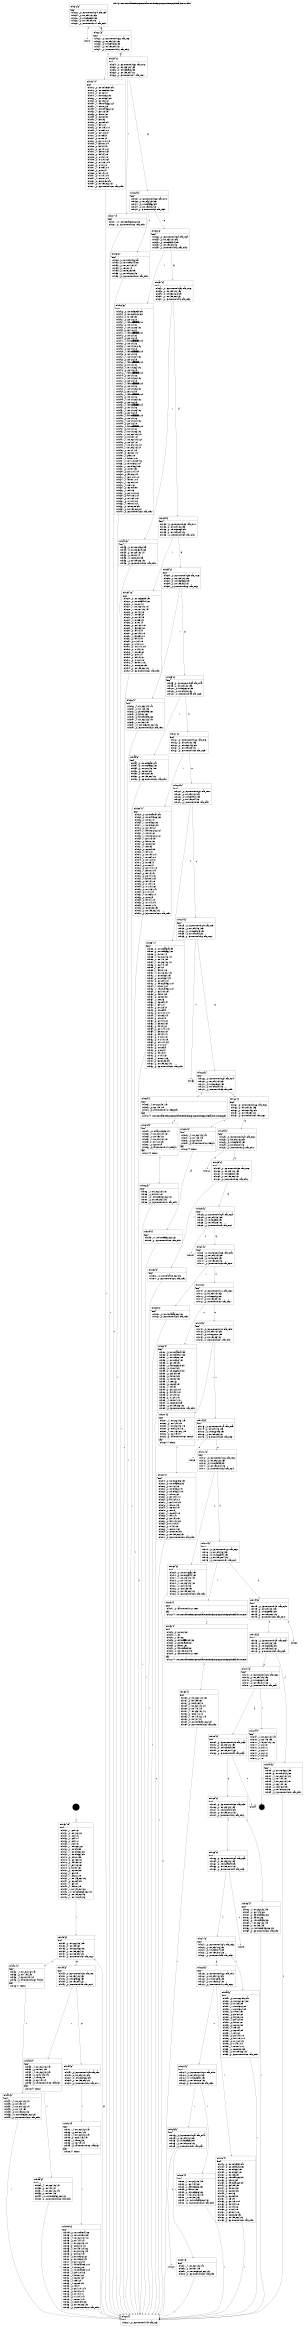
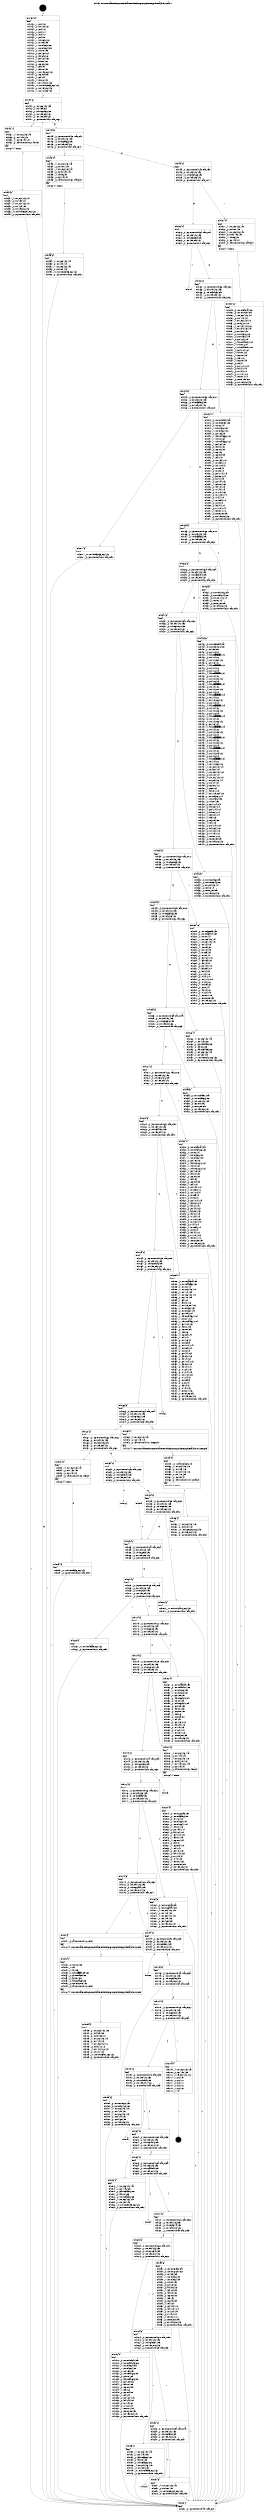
edge "0x4014f9 [28]" -> "0x401515 [28]": added, label "30"
edge "0x4016d5 [28]" -> "0x4020dd": reversed
